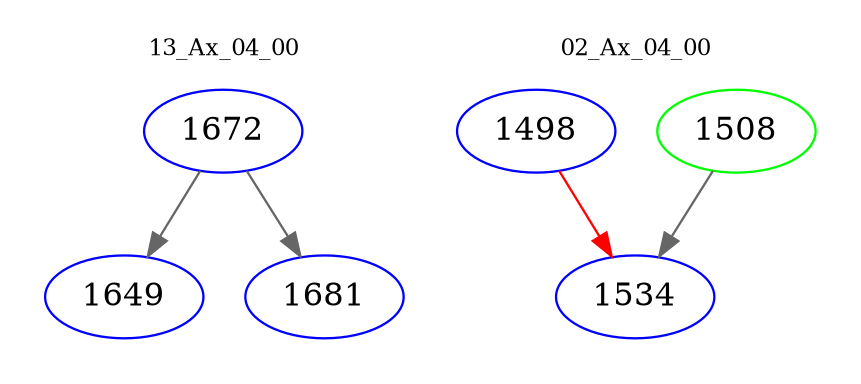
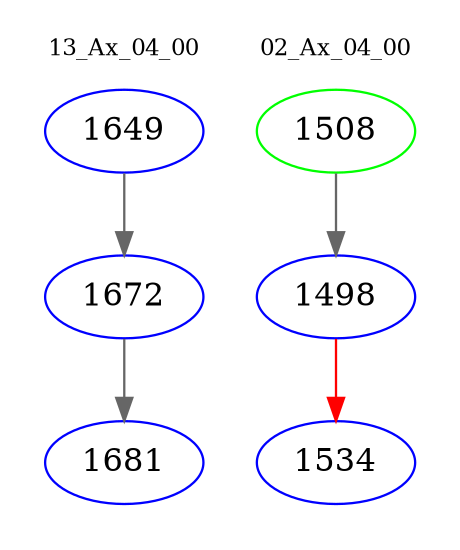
edge "1672" -> "1649": reversed
edge "1508" -> "1534": now "1508" -> "1498"
